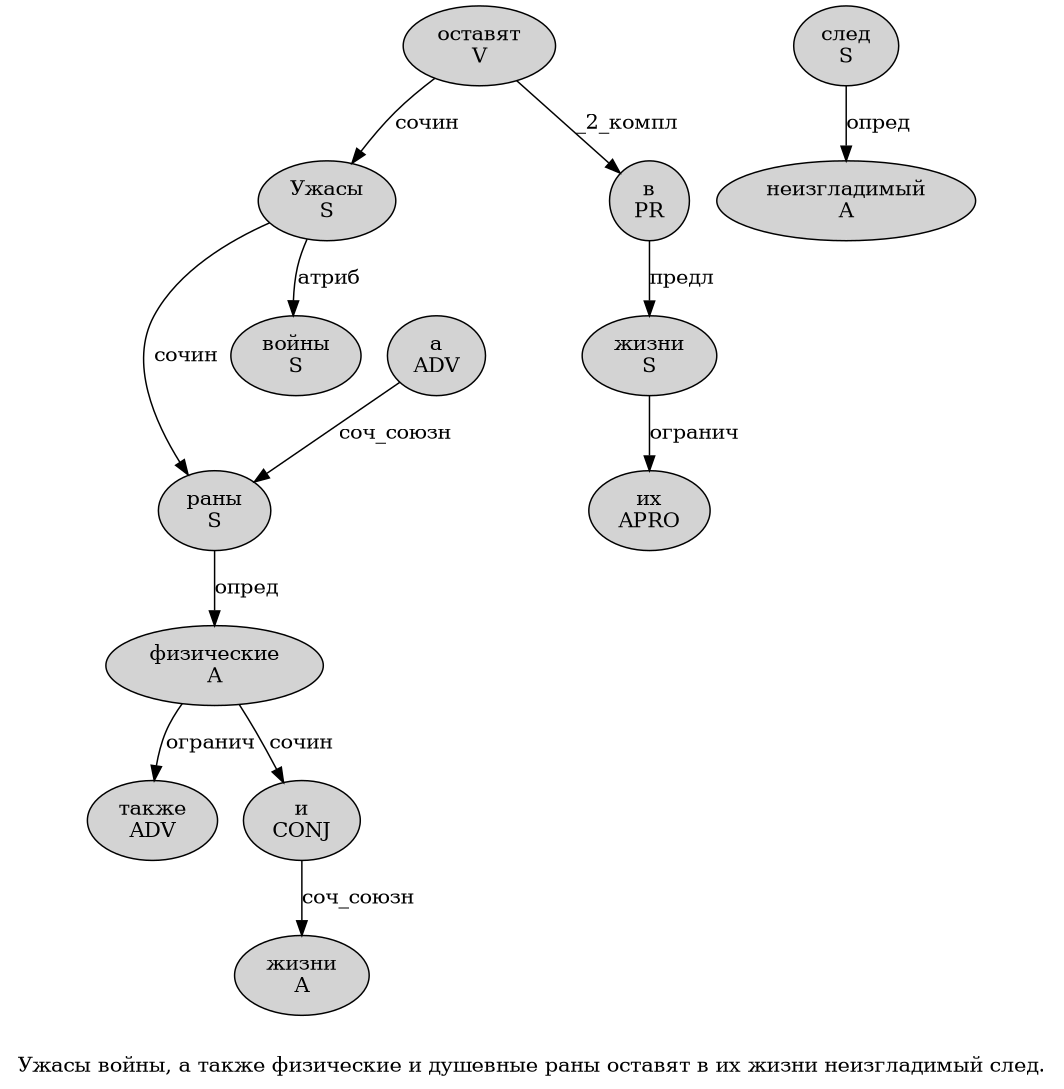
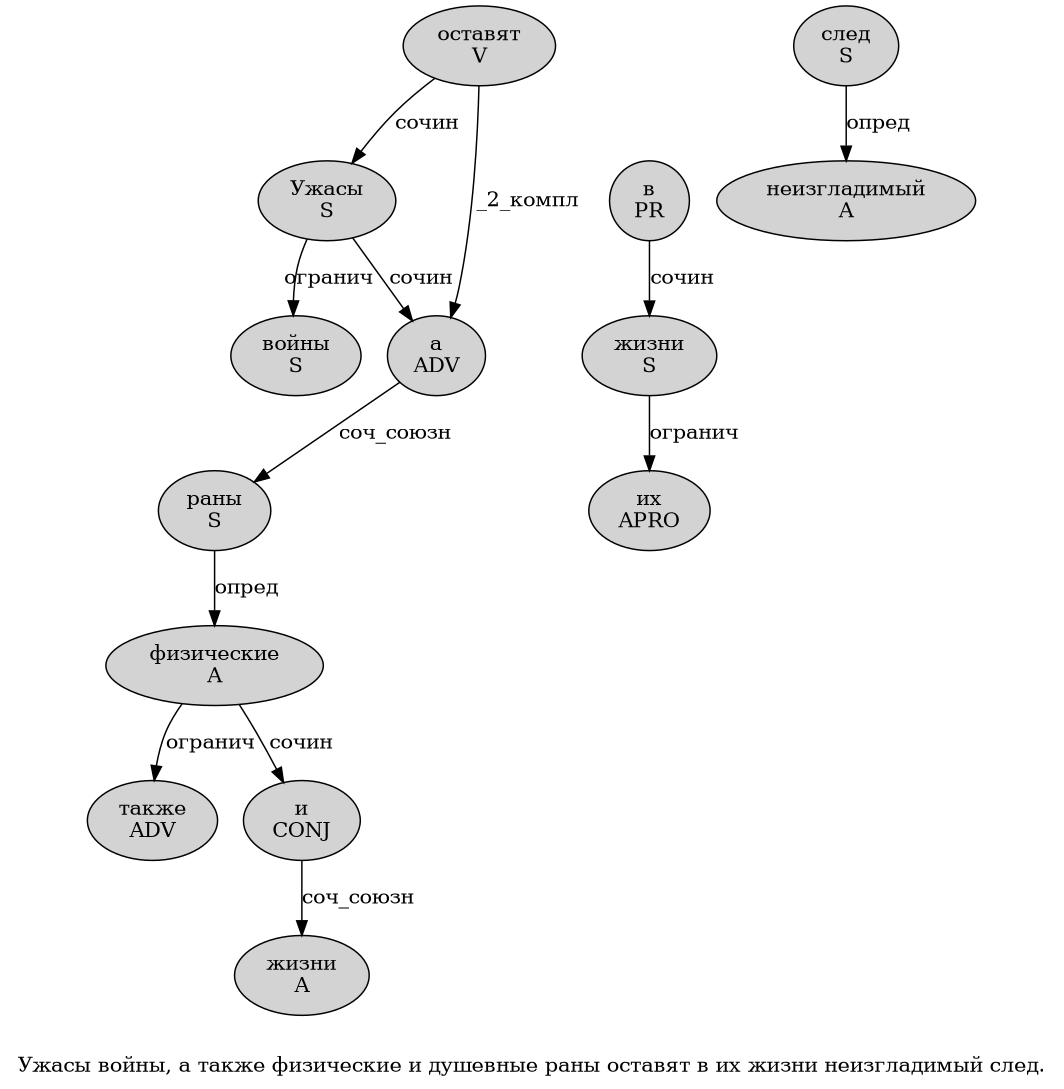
edge "оставят V" -> "в PR": now "оставят V" -> "а ADV"
edge "Ужасы S" -> "войны S": label "атриб" -> "огранич"
edge "в PR" -> "жизни S": label "предл" -> "сочин"
edge "Ужасы S" -> "раны S": now "Ужасы S" -> "а ADV"
